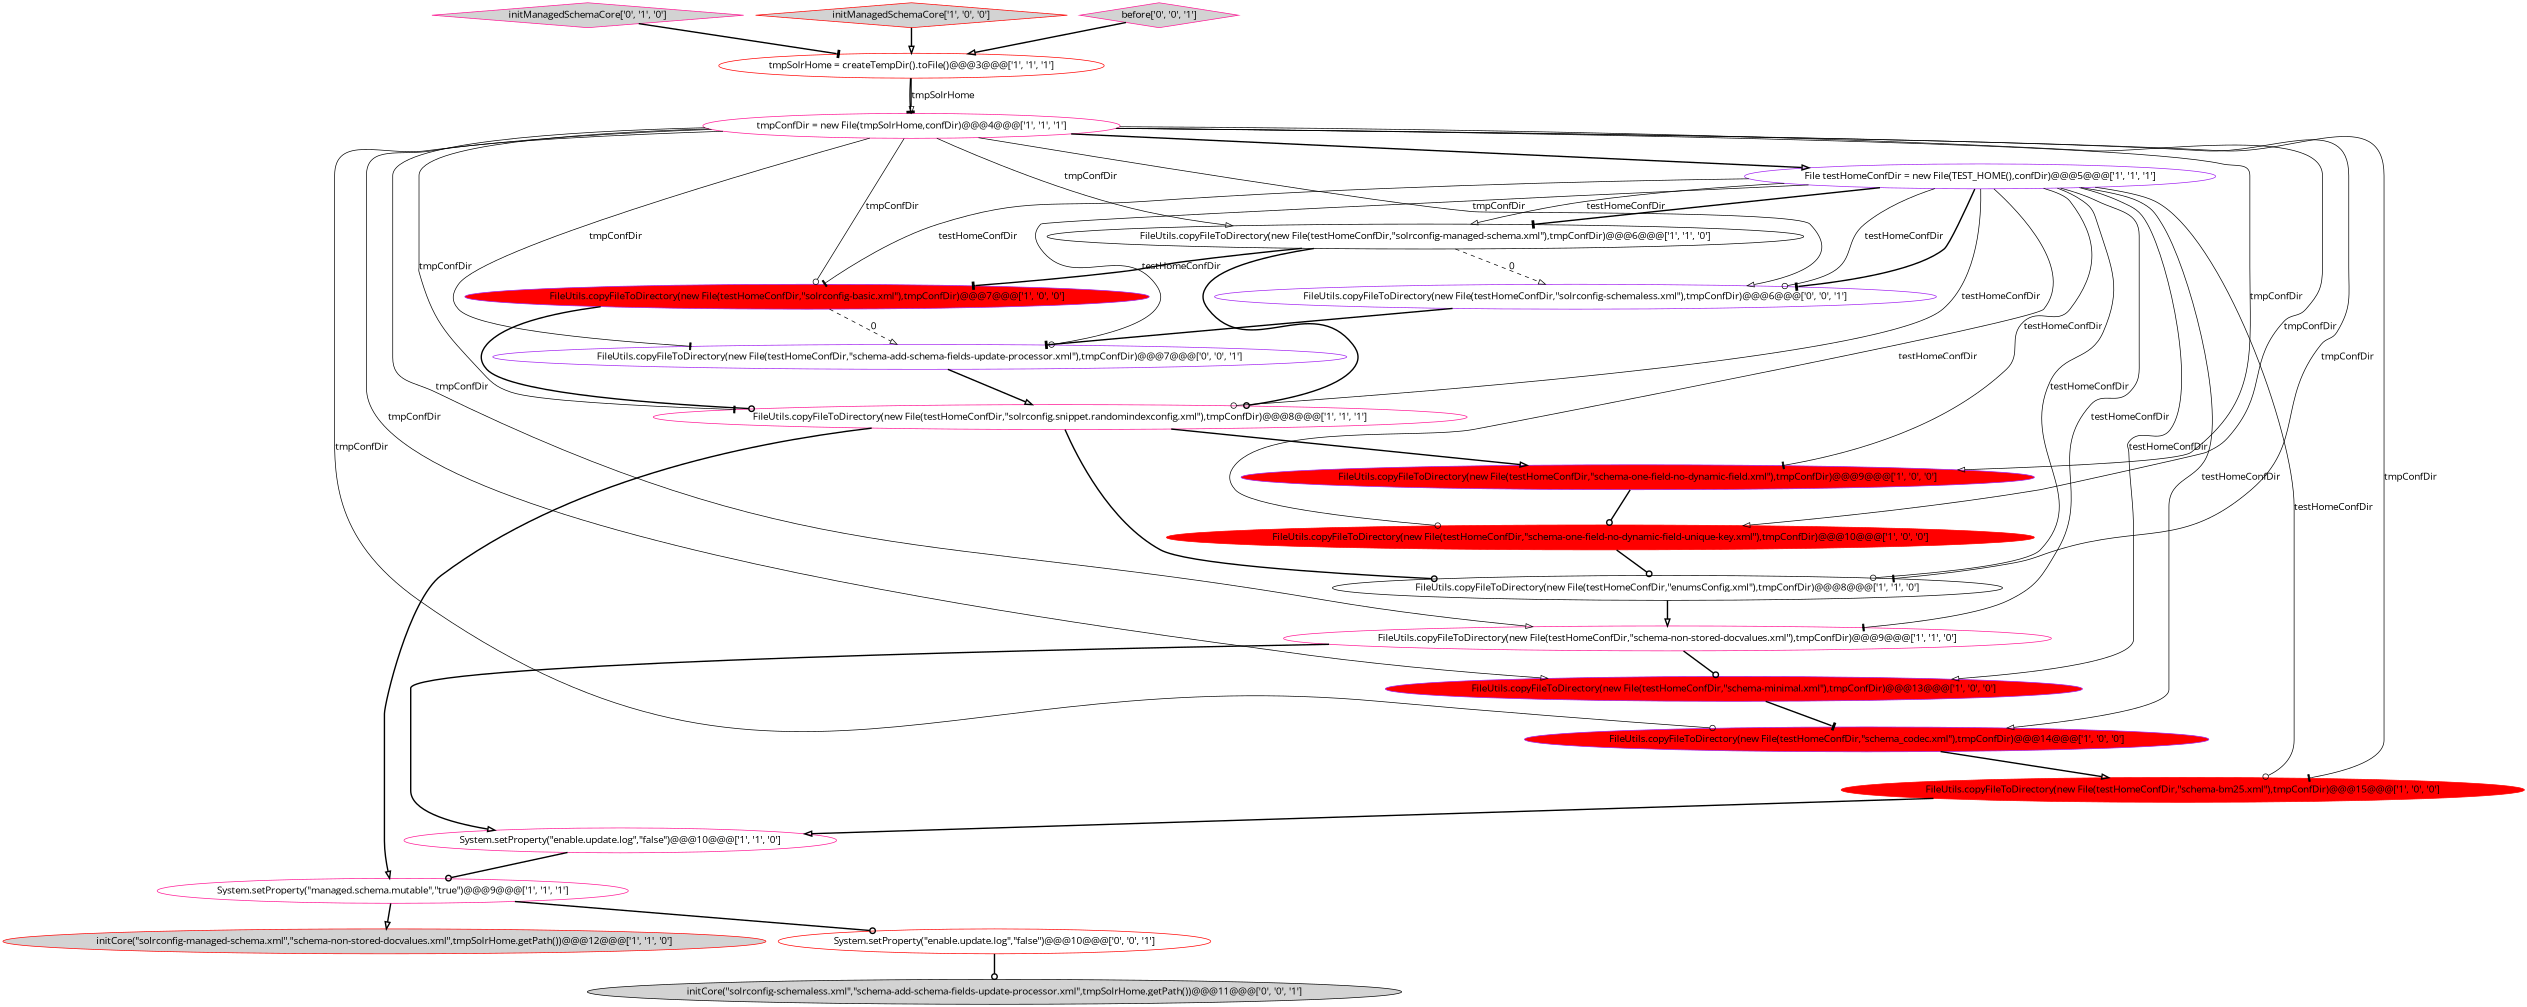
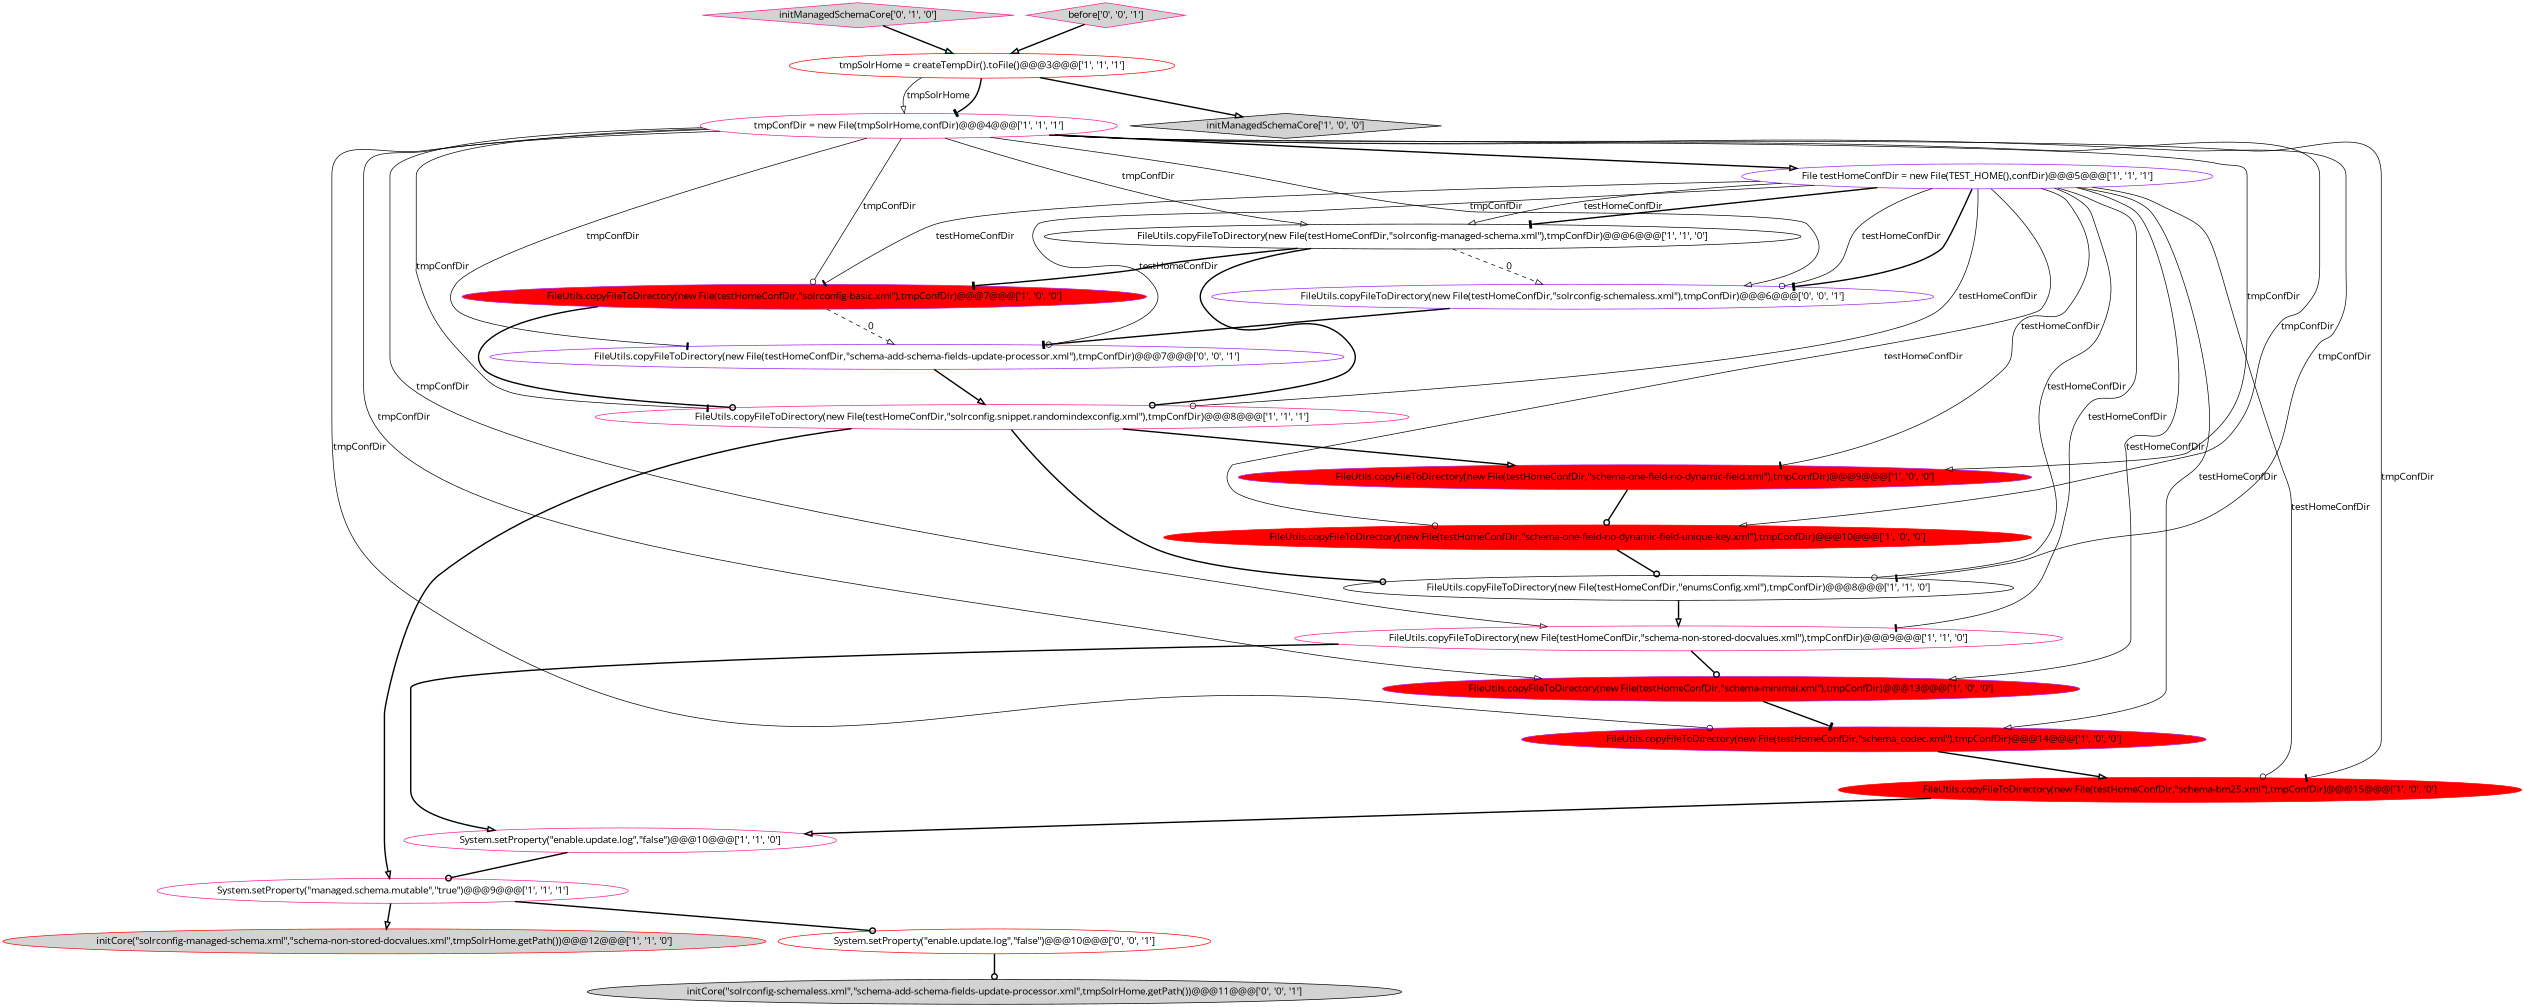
node "initManagedSchemaCore['1', '0', '0']": color red -> black
edge "initManagedSchemaCore['1', '0', '0']" -> "tmpSolrHome = createTempDir().toFile()@@@3@@@['1', '1', '1']": reversed
edge "initManagedSchemaCore['0', '1', '0']" -> "tmpSolrHome = createTempDir().toFile()@@@3@@@['1', '1', '1']": arrowhead tee -> onormal
